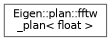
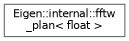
node "Eigen::plan::fftw _plan< float >": label "Eigen::plan::fftw _plan< float >" -> "Eigen::internal::fftw _plan< float >"
